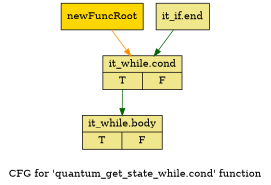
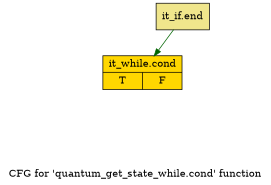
node "newFuncRoot": removed
node "it_while.cond": fillcolor khaki -> gold
node "it_while.body": removed
